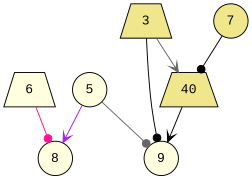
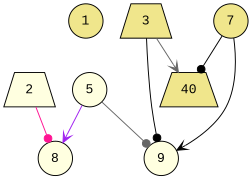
node "1": added
node "6": label "6" -> "2"
edge "40" -> "9": now "7" -> "9"
